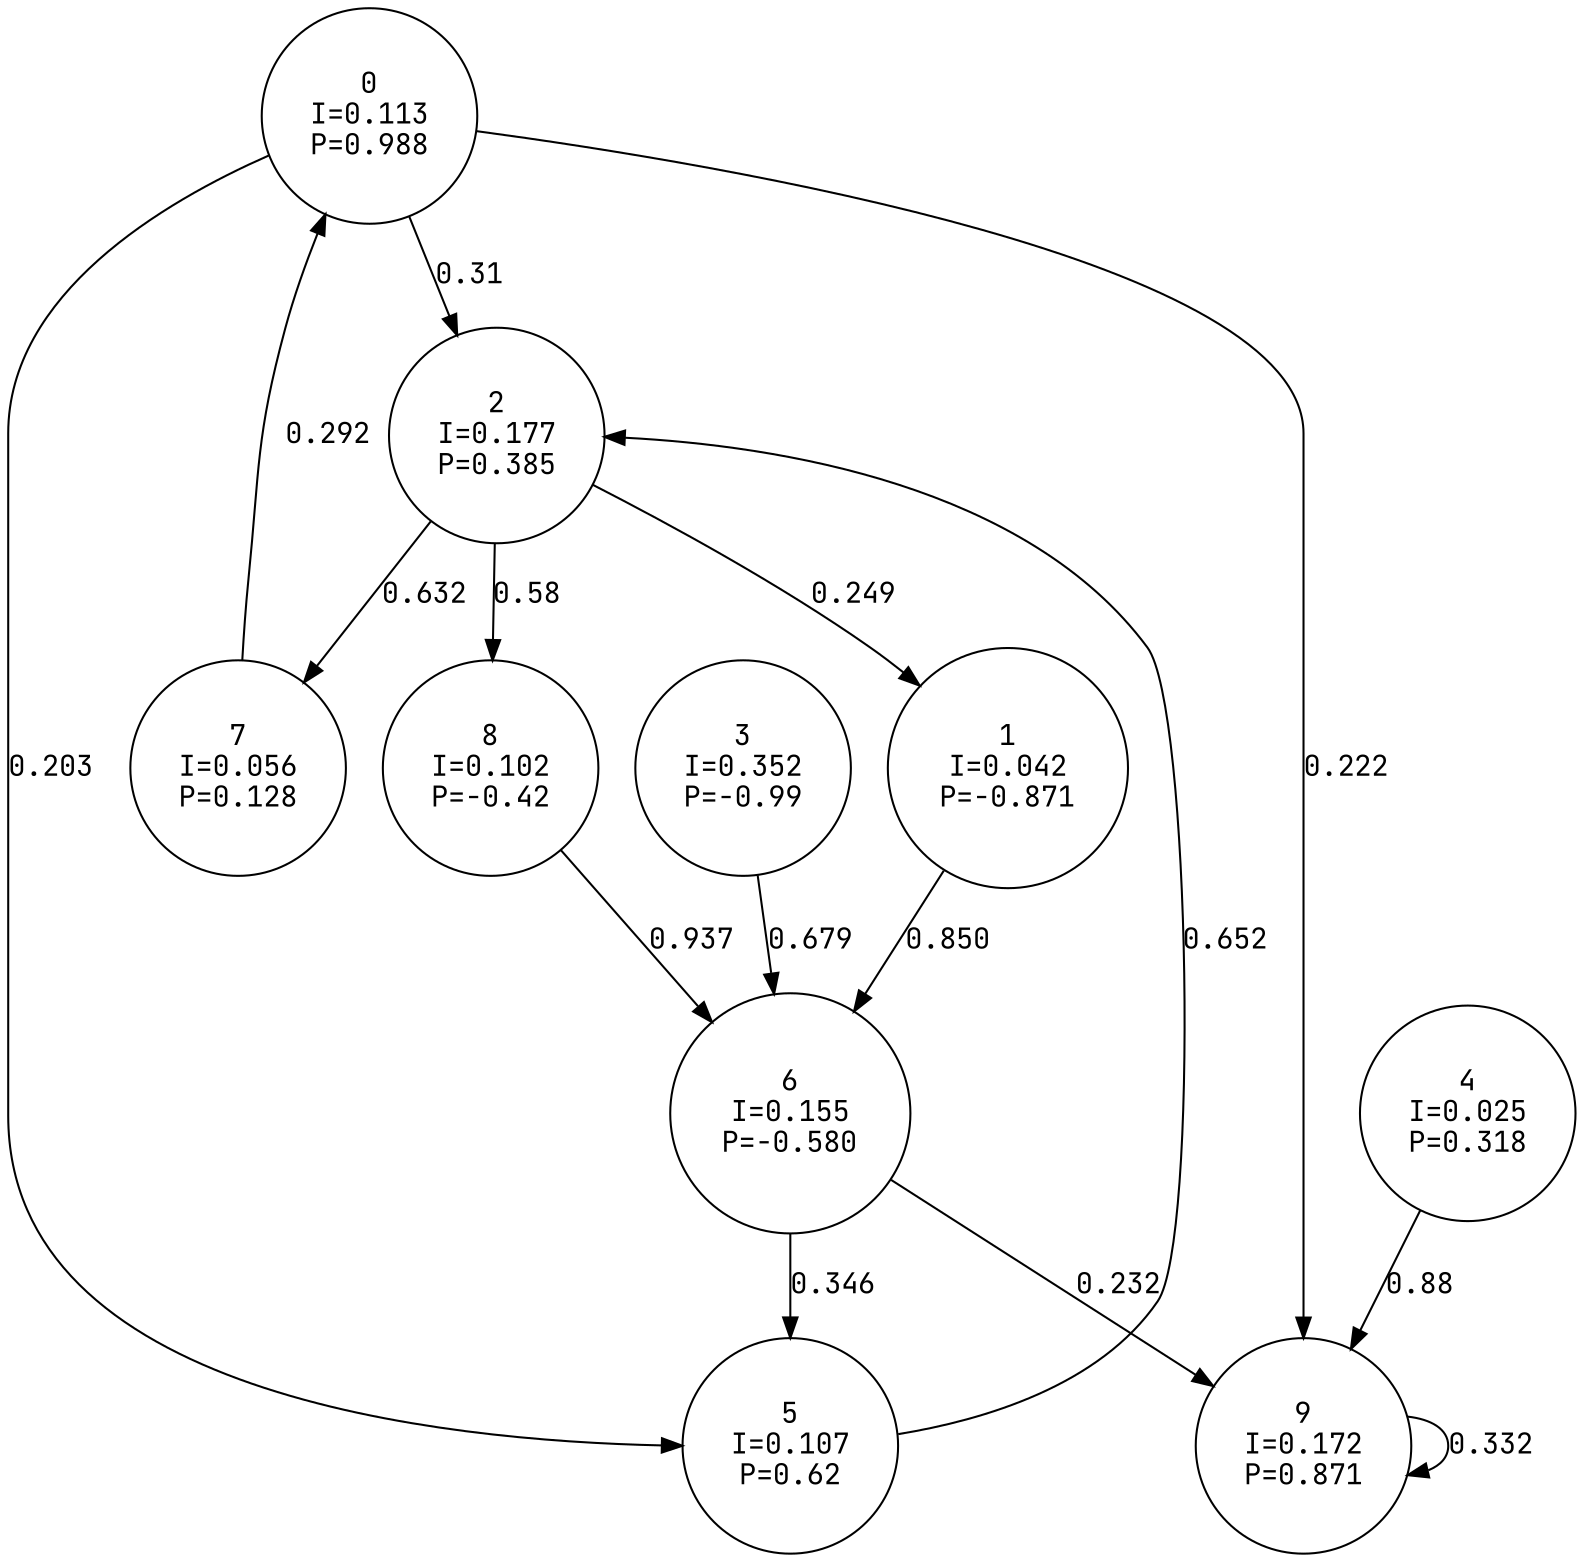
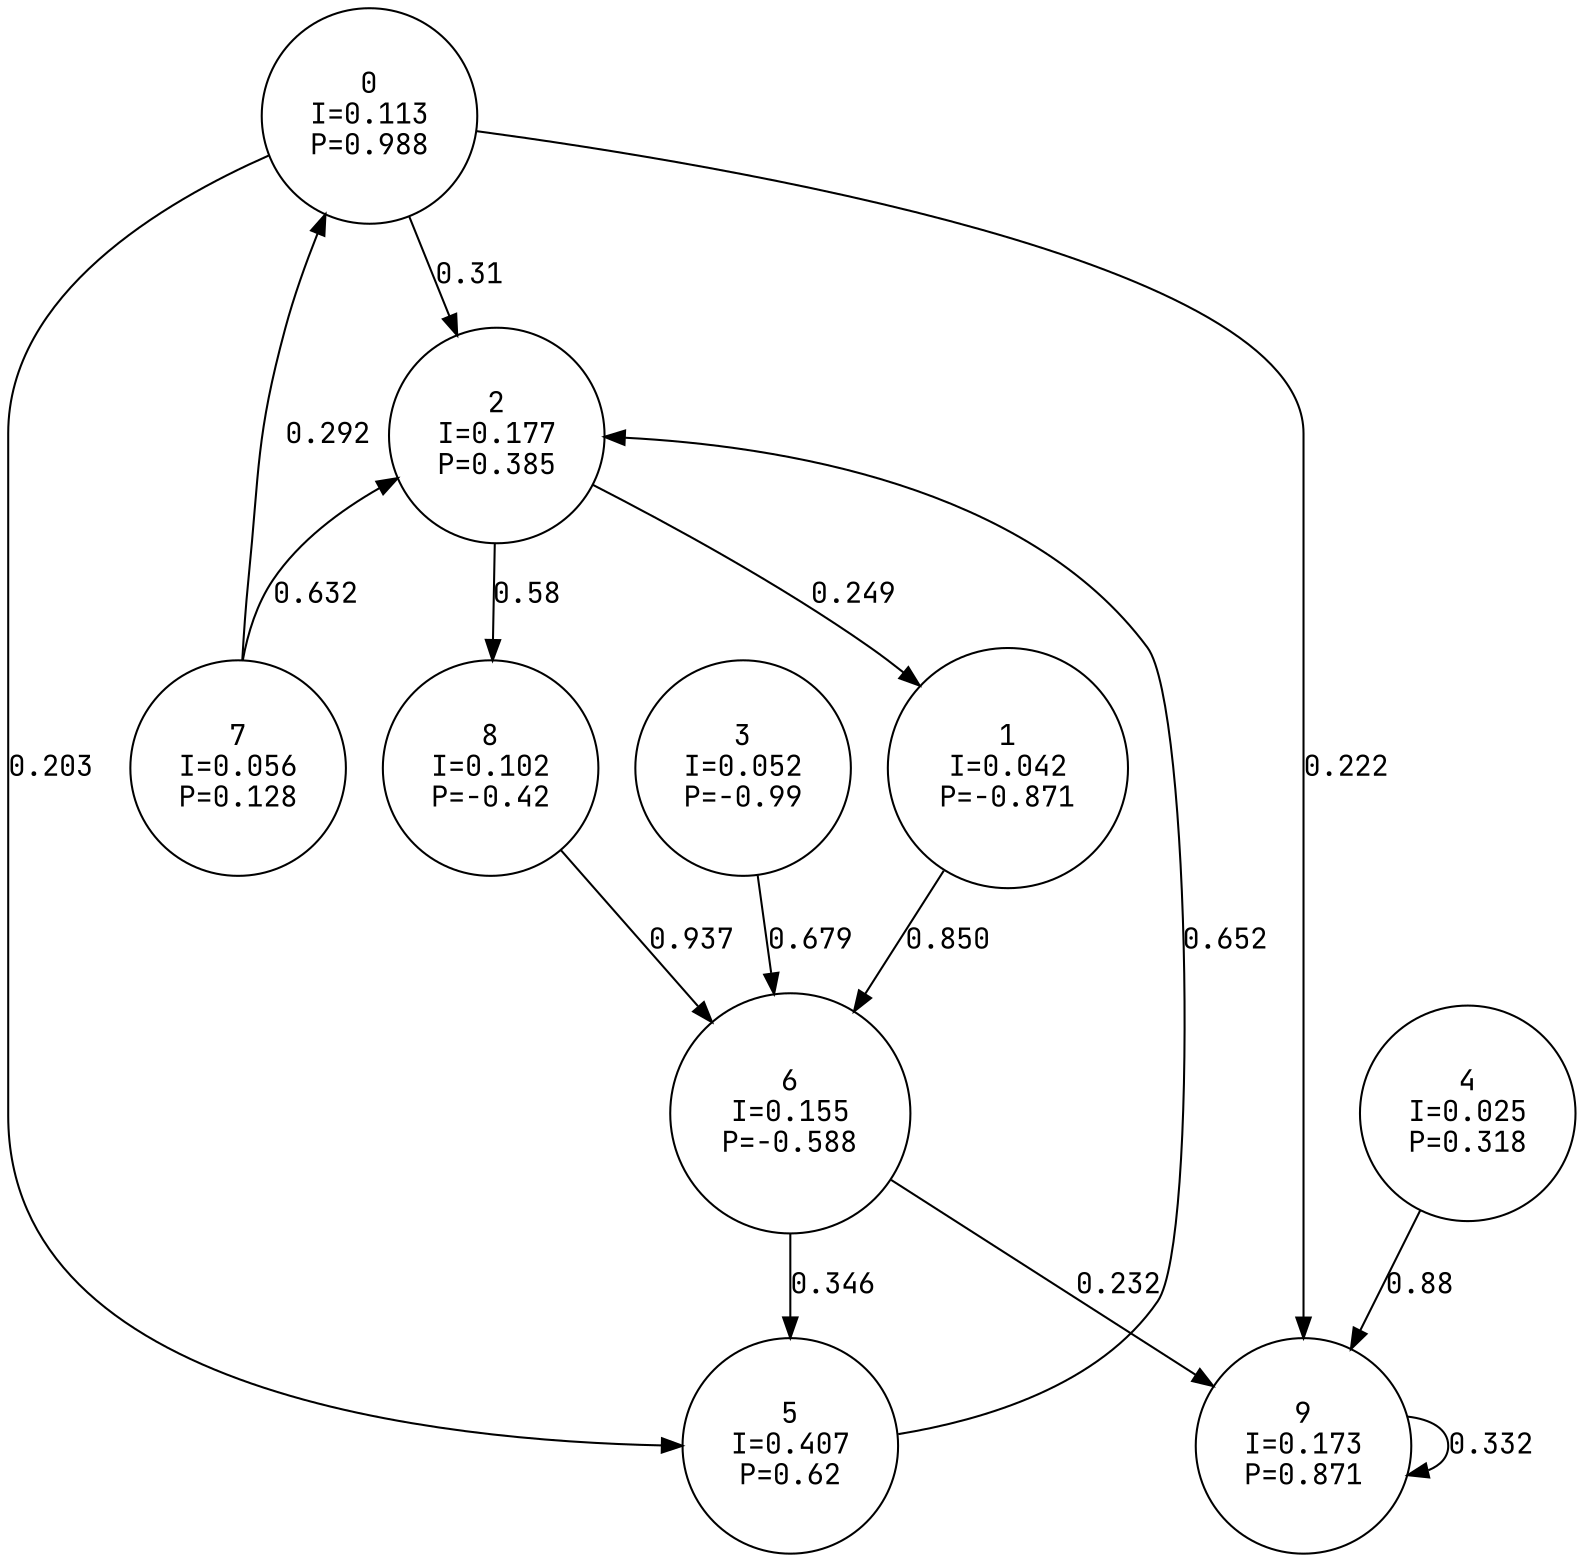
edge "2 I=0.177 P=0.385" -> "7 I=0.056 P=0.128": reversed
node "3 I=0.352 P=-0.99": label "3 I=0.352 P=-0.99" -> "3 I=0.052 P=-0.99"
node "6 I=0.155 P=-0.580": label "6 I=0.155 P=-0.580" -> "6 I=0.155 P=-0.588"
node "5 I=0.107 P=0.62": label "5 I=0.107 P=0.62" -> "5 I=0.407 P=0.62"
node "9 I=0.172 P=0.871": label "9 I=0.172 P=0.871" -> "9 I=0.173 P=0.871"
